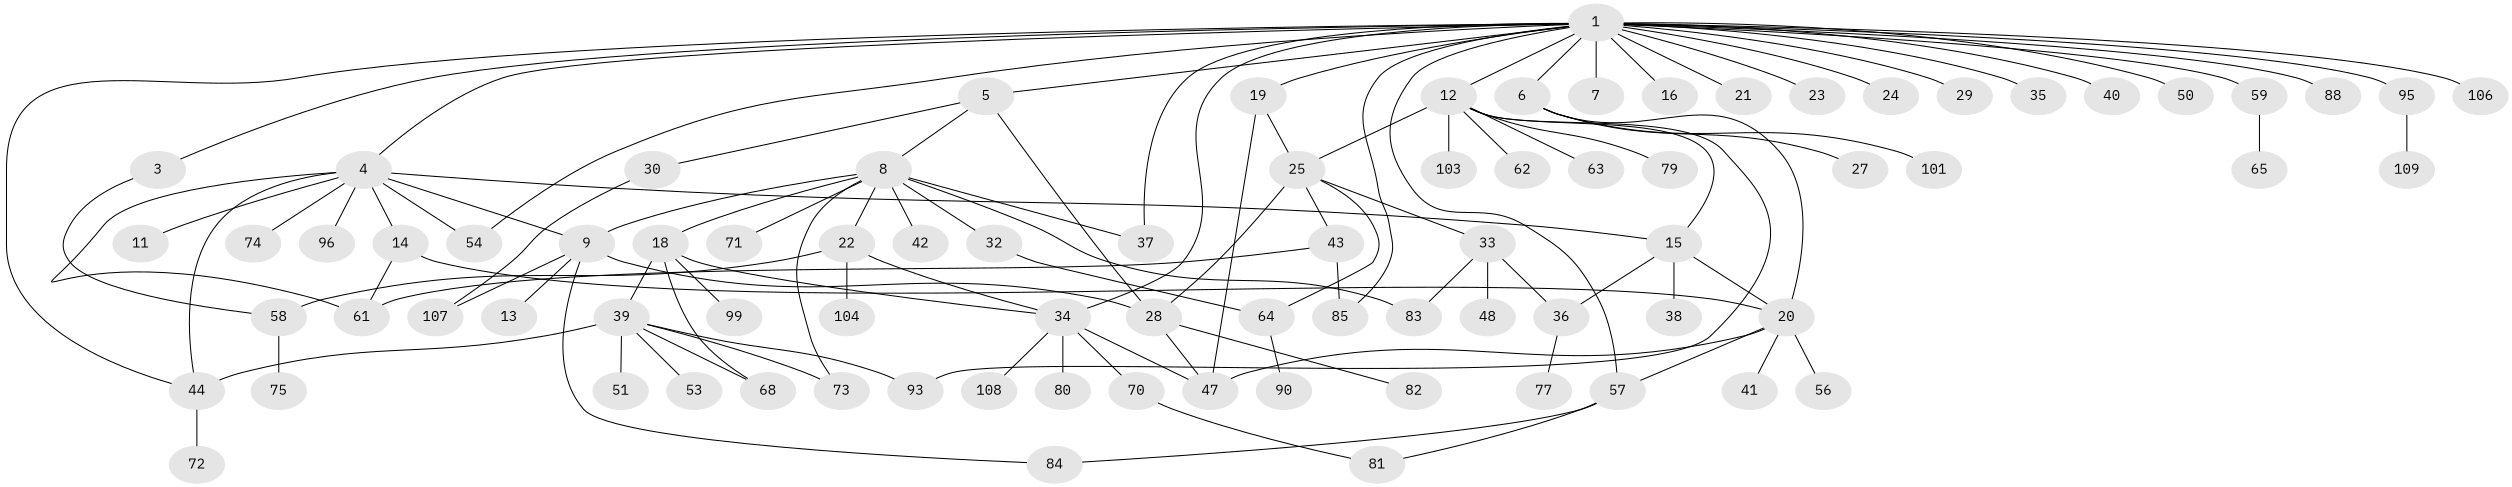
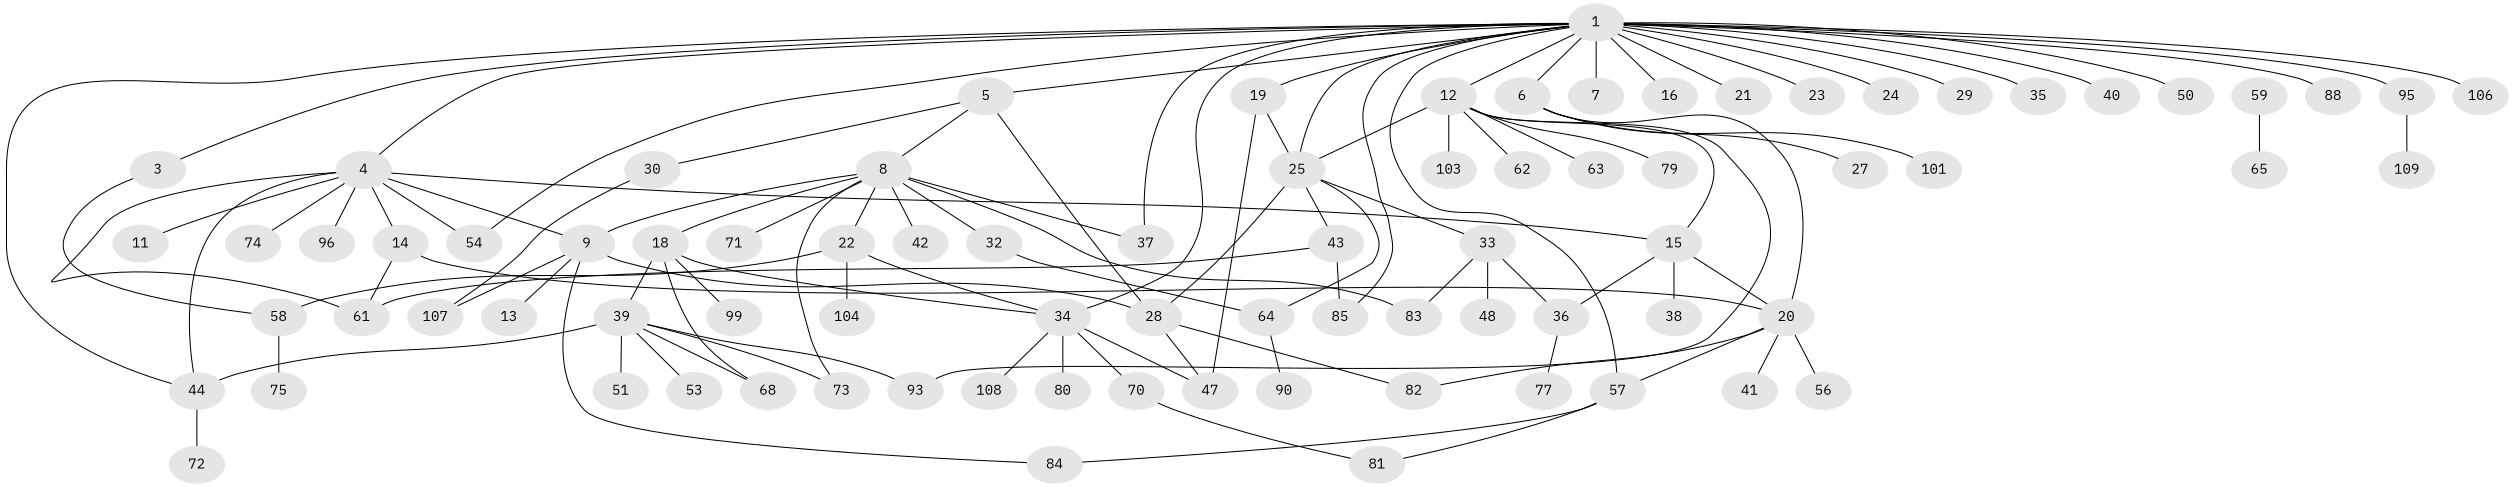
edge "1" -- "59": now "1" -- "25"
edge "20" -- "47": now "20" -- "82"
